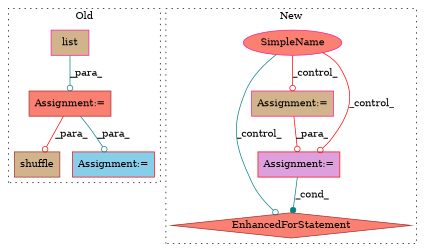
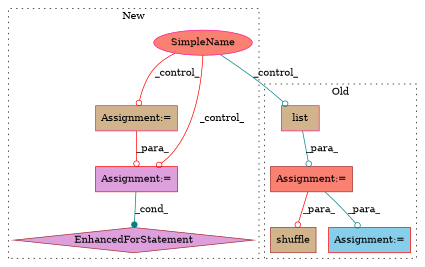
edge "SimpleName" -> "EnhancedForStatement": now "SimpleName" -> "list"
node "EnhancedForStatement": fillcolor salmon -> plum
